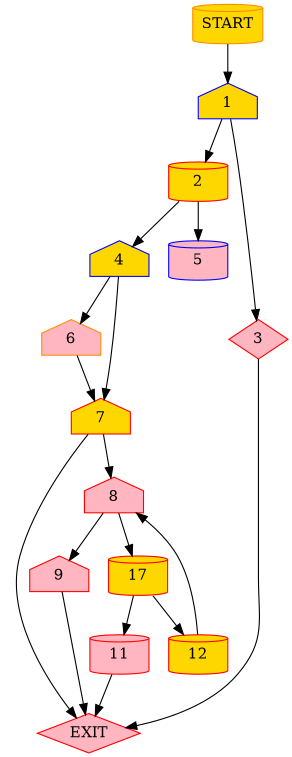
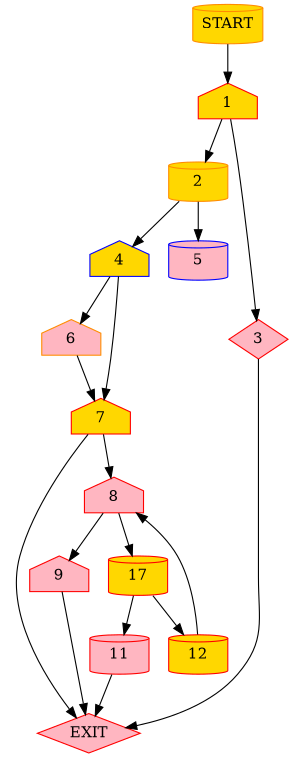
node "1": color blue -> red
node "2": color red -> darkorange
